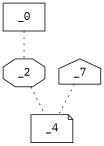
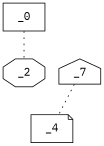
edge "_2" -- "_4": removed
